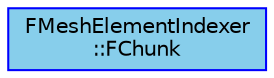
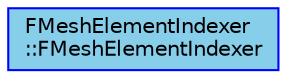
node "FMeshElementIndexer ::FChunk": label "FMeshElementIndexer ::FChunk" -> "FMeshElementIndexer ::FMeshElementIndexer"
